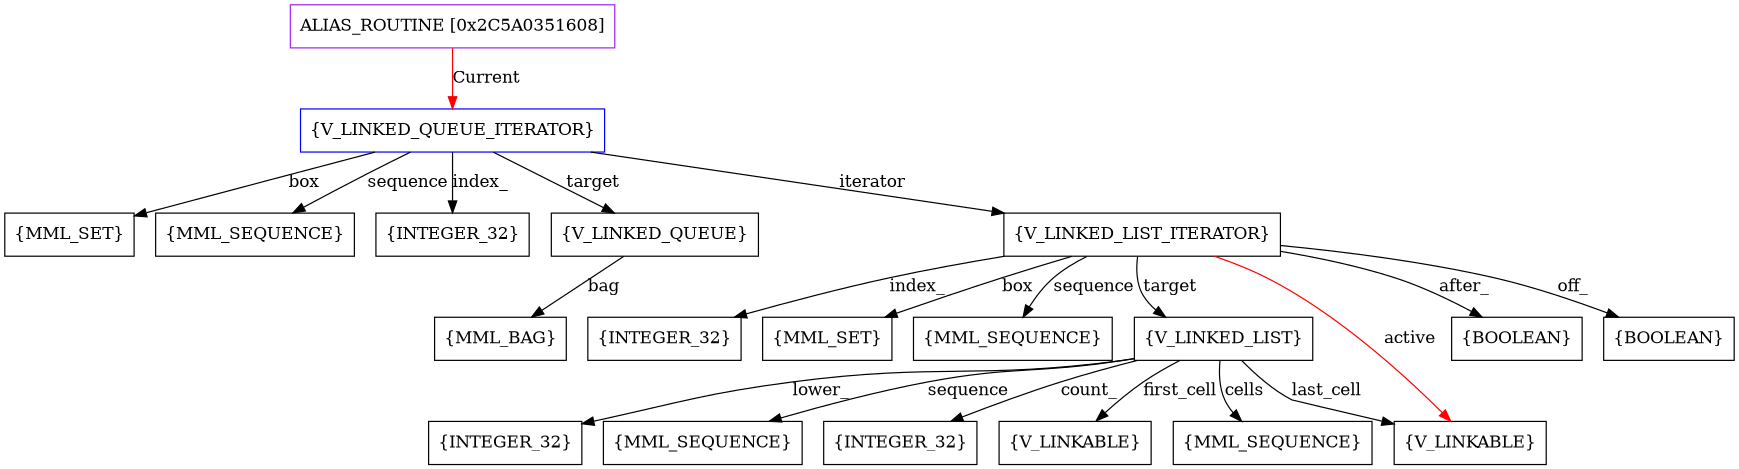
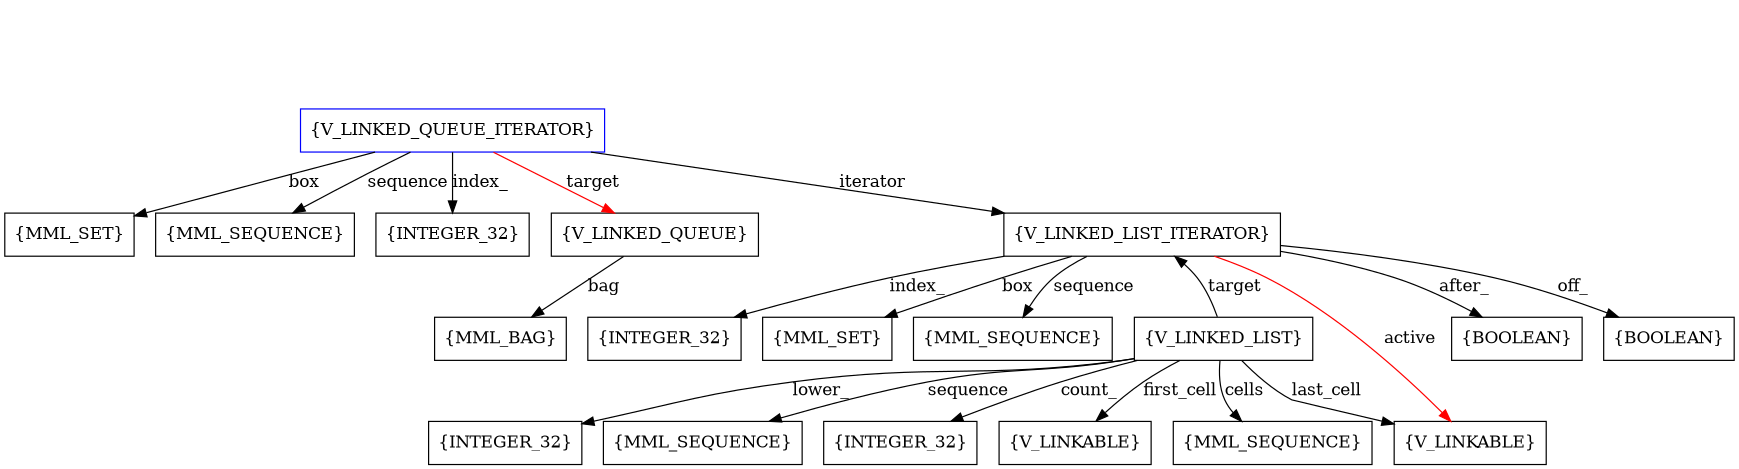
node "ALIAS_ROUTINE [0x2C5A0351608]": removed
edge "{V_LINKED_QUEUE_ITERATOR}" -> "{V_LINKED_QUEUE}": color black -> red
edge "{V_LINKED_LIST_ITERATOR}" -> "{V_LINKED_LIST}": reversed
